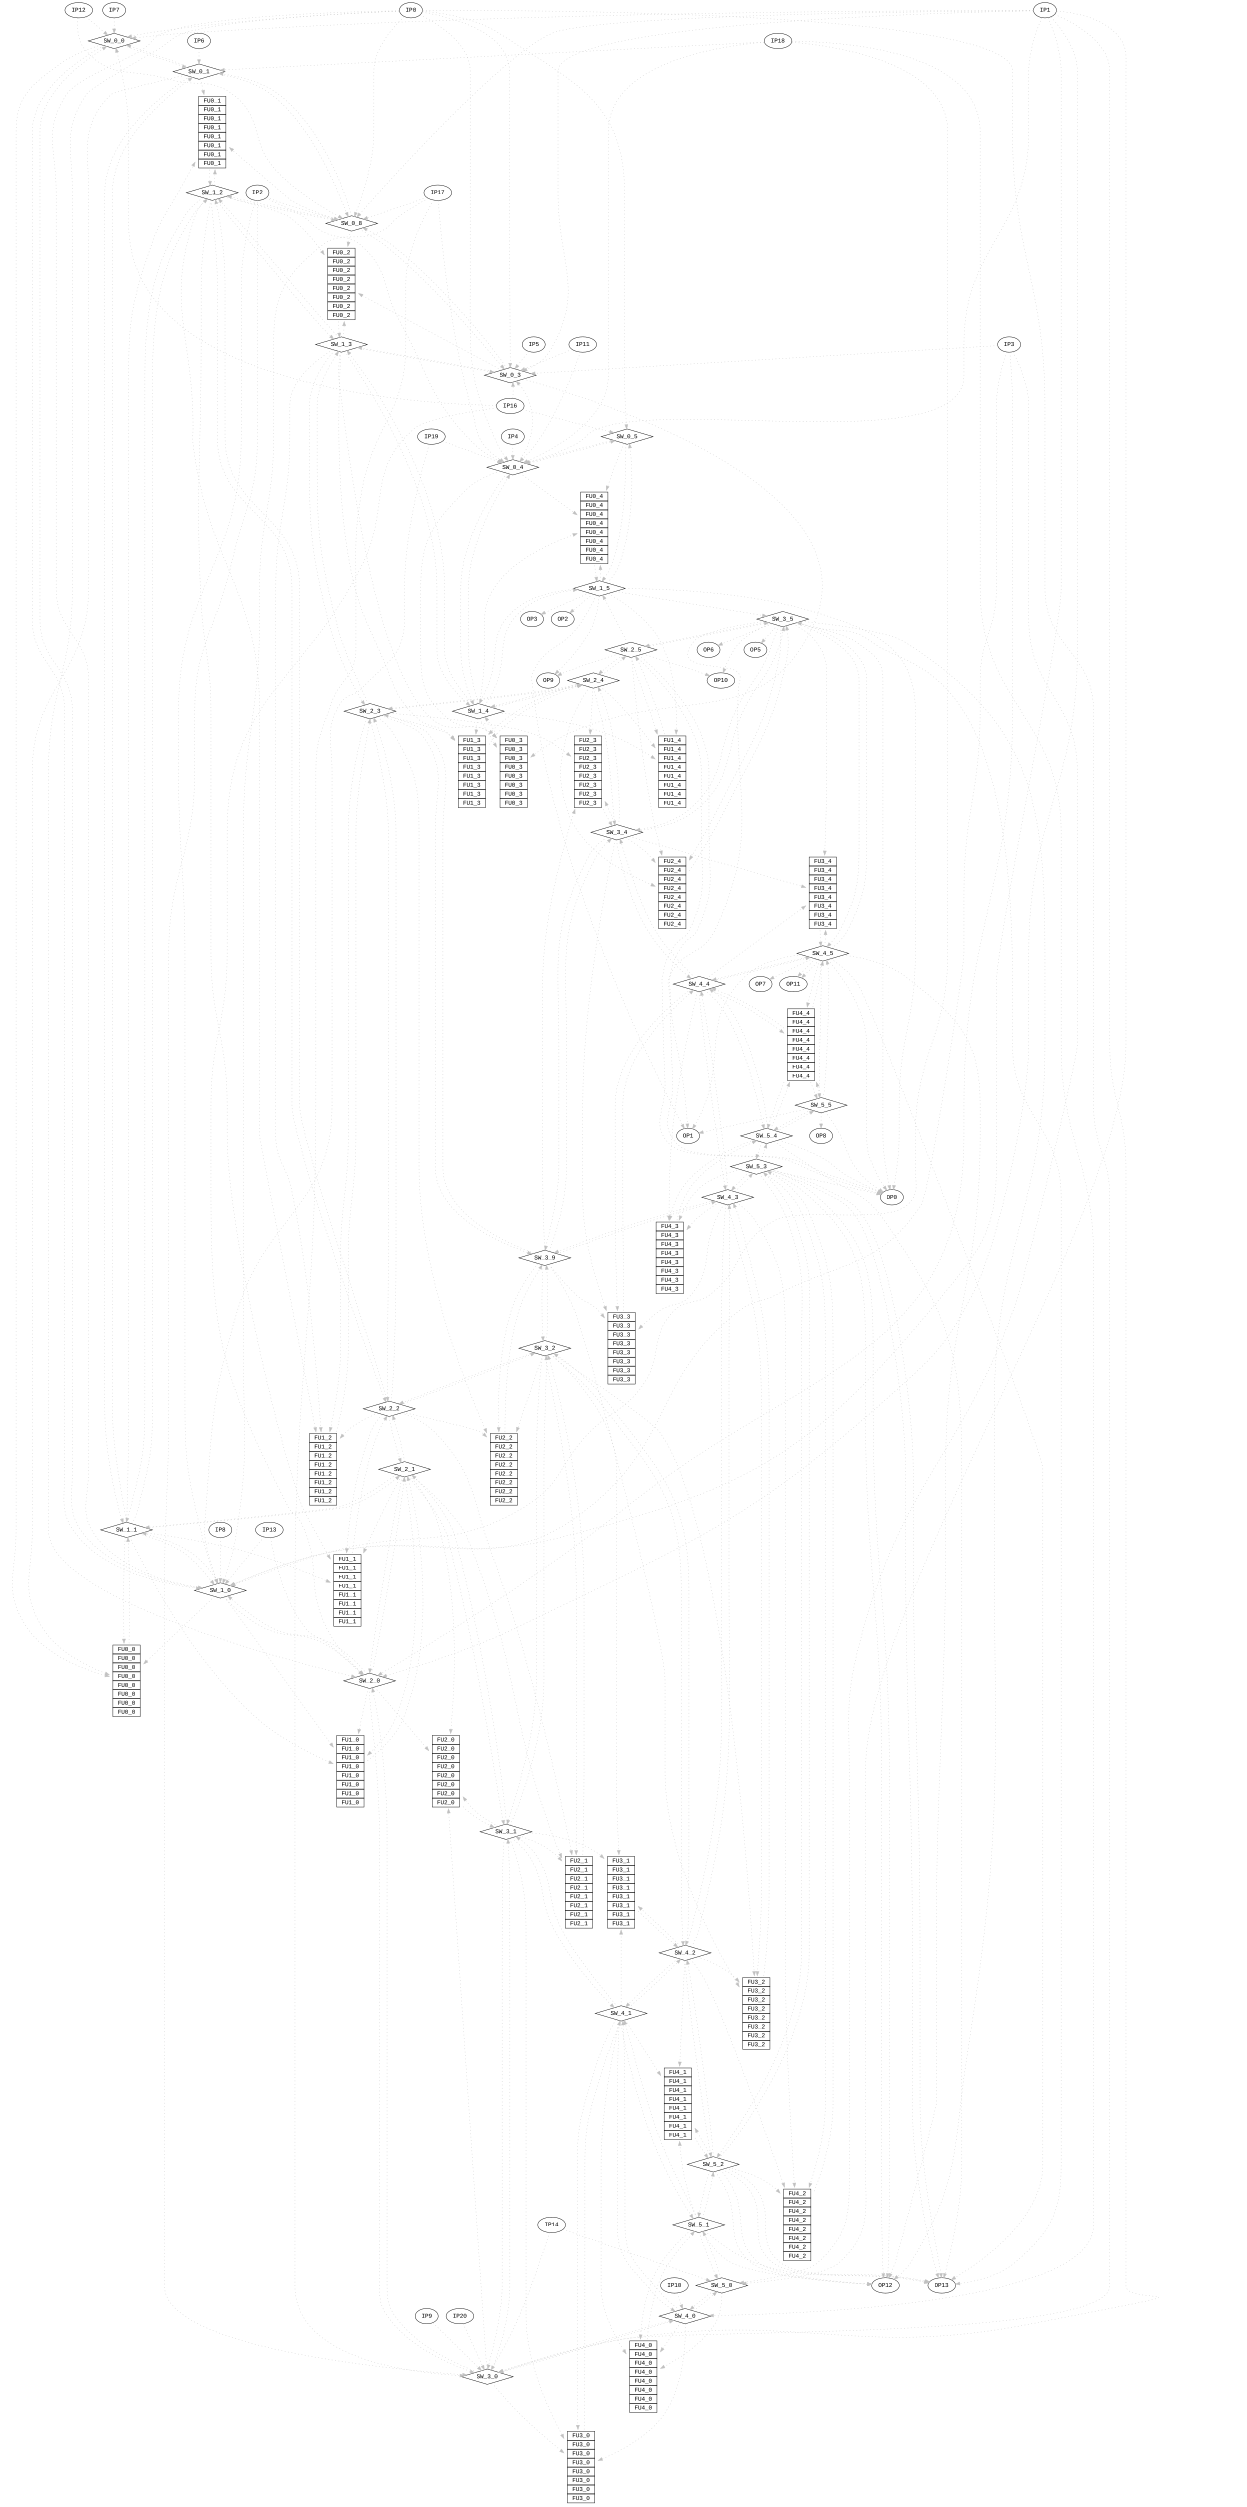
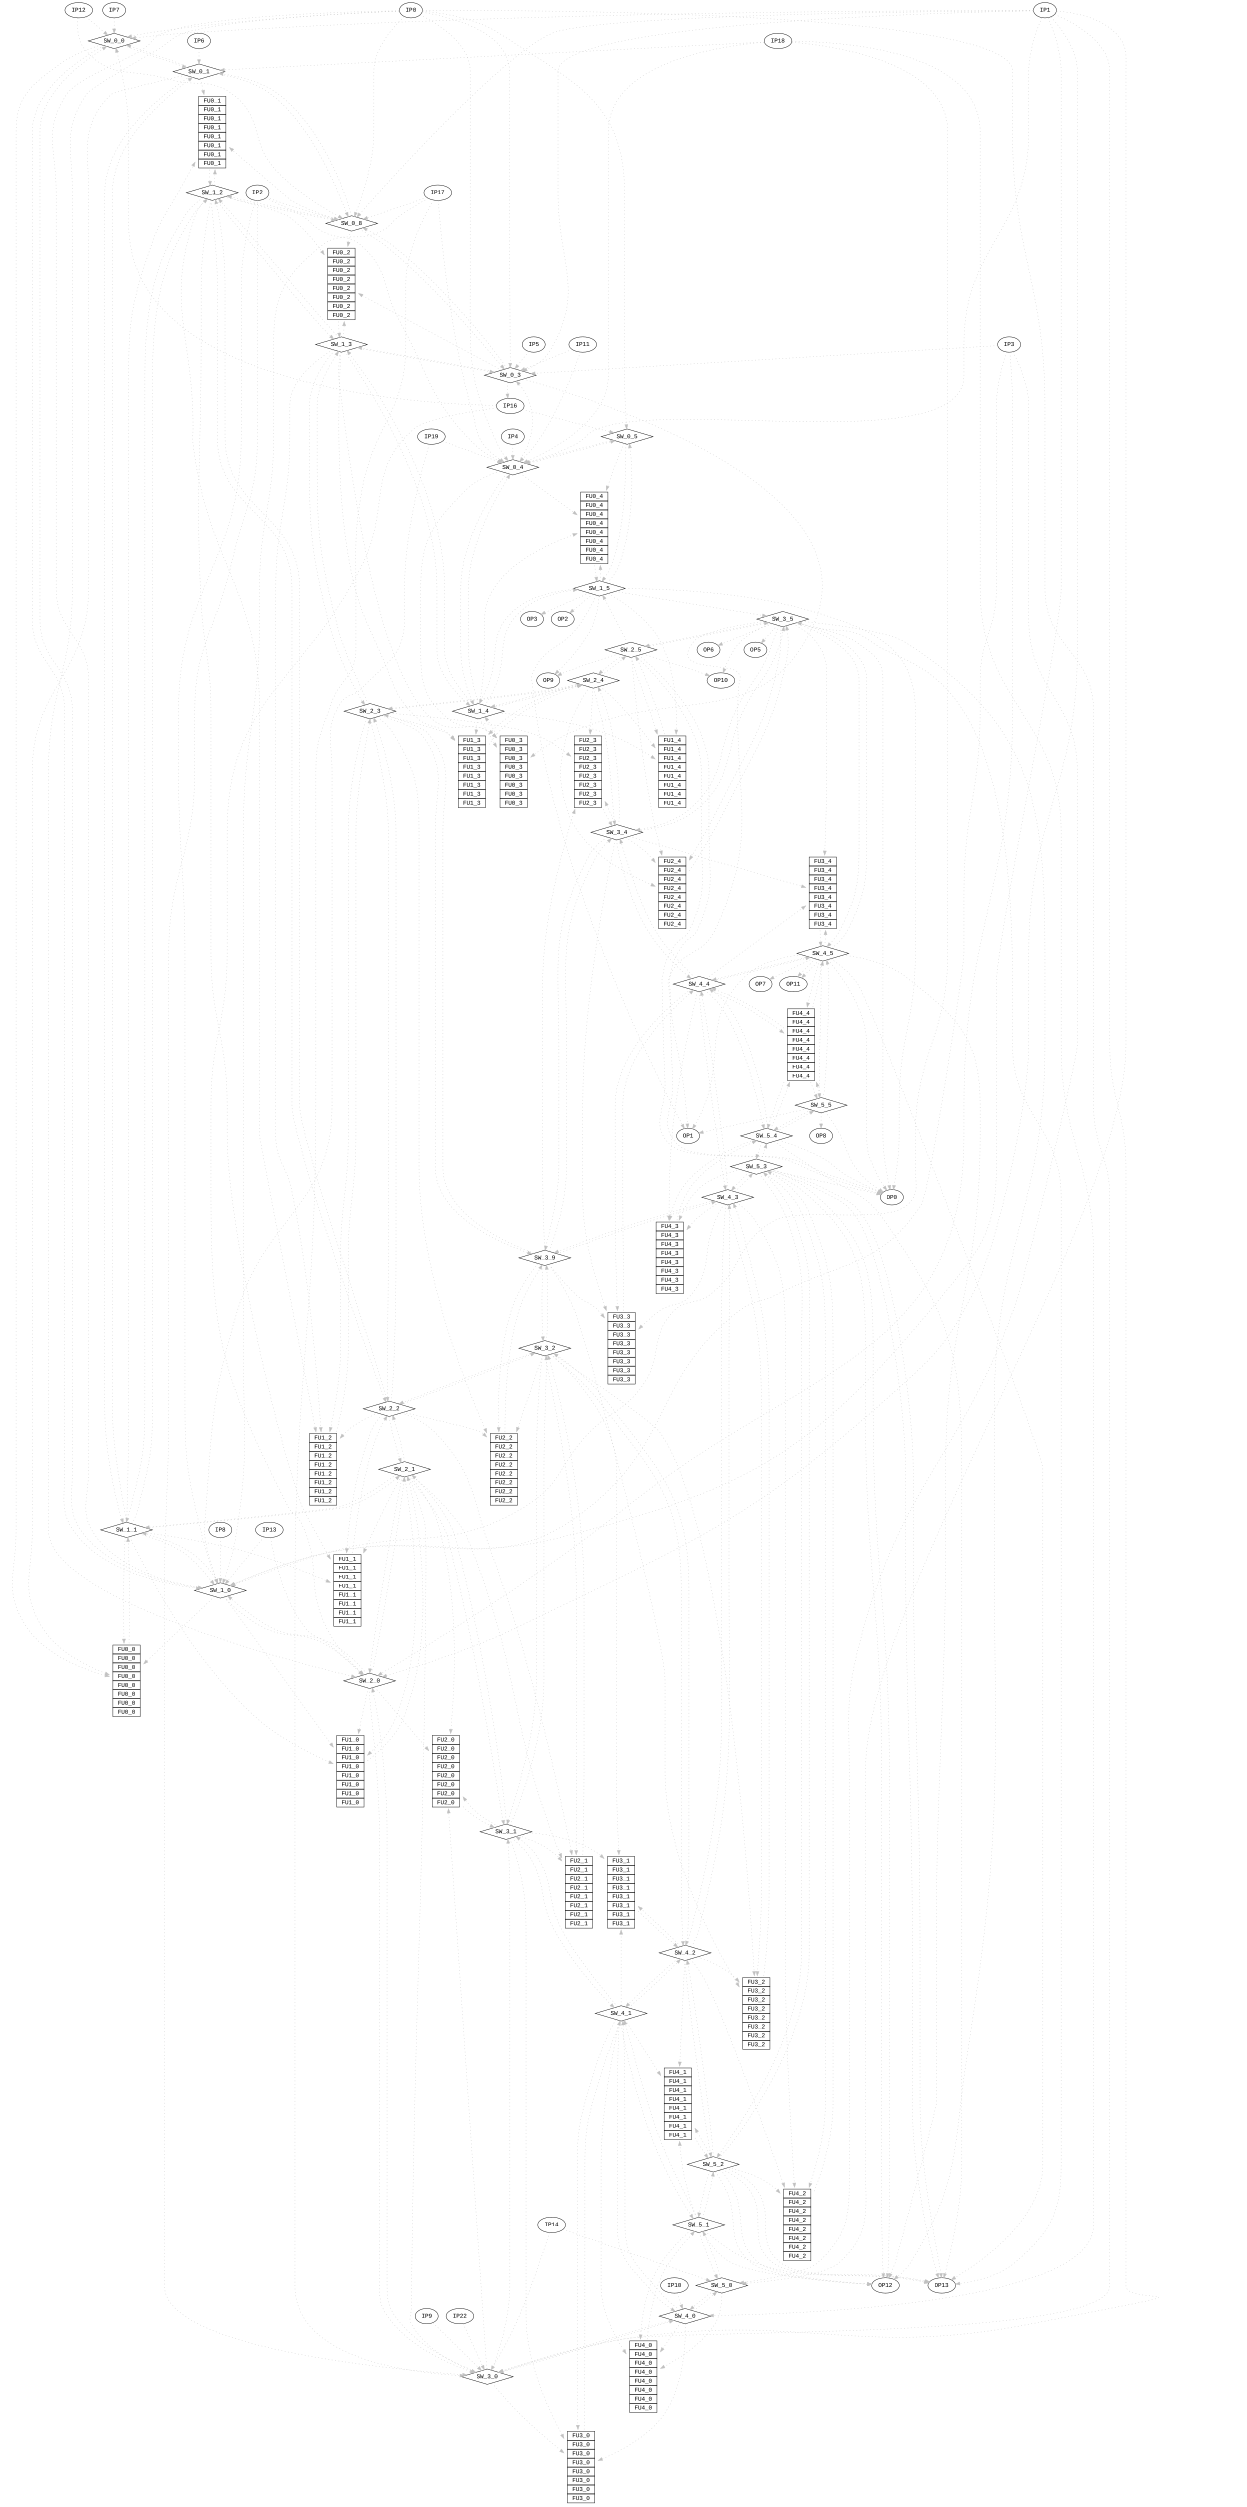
edge "IP16" -> "SW_0_3": reversed
edge "SW_3_1" -> "SW_3_0": now "SW_2_1" -> "SW_3_0"
node "IP20": label "IP20" -> "IP22"
